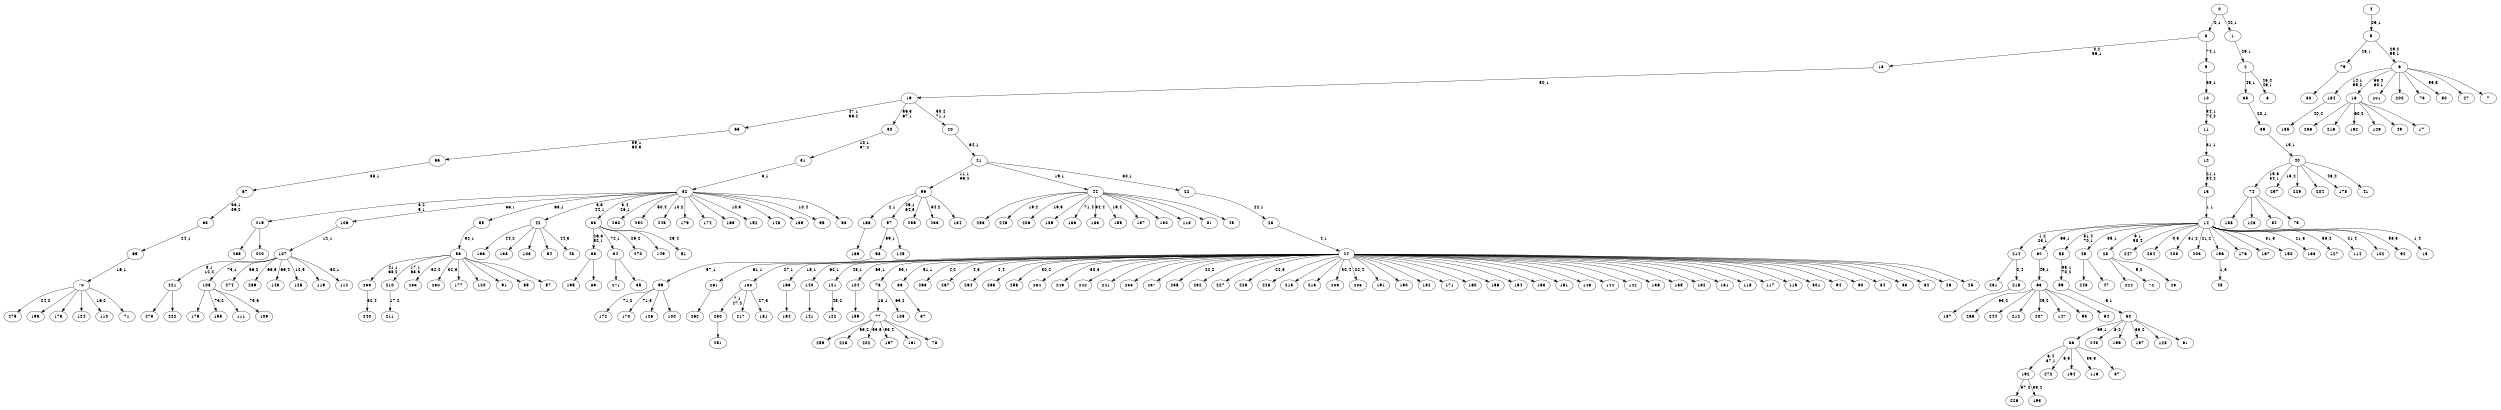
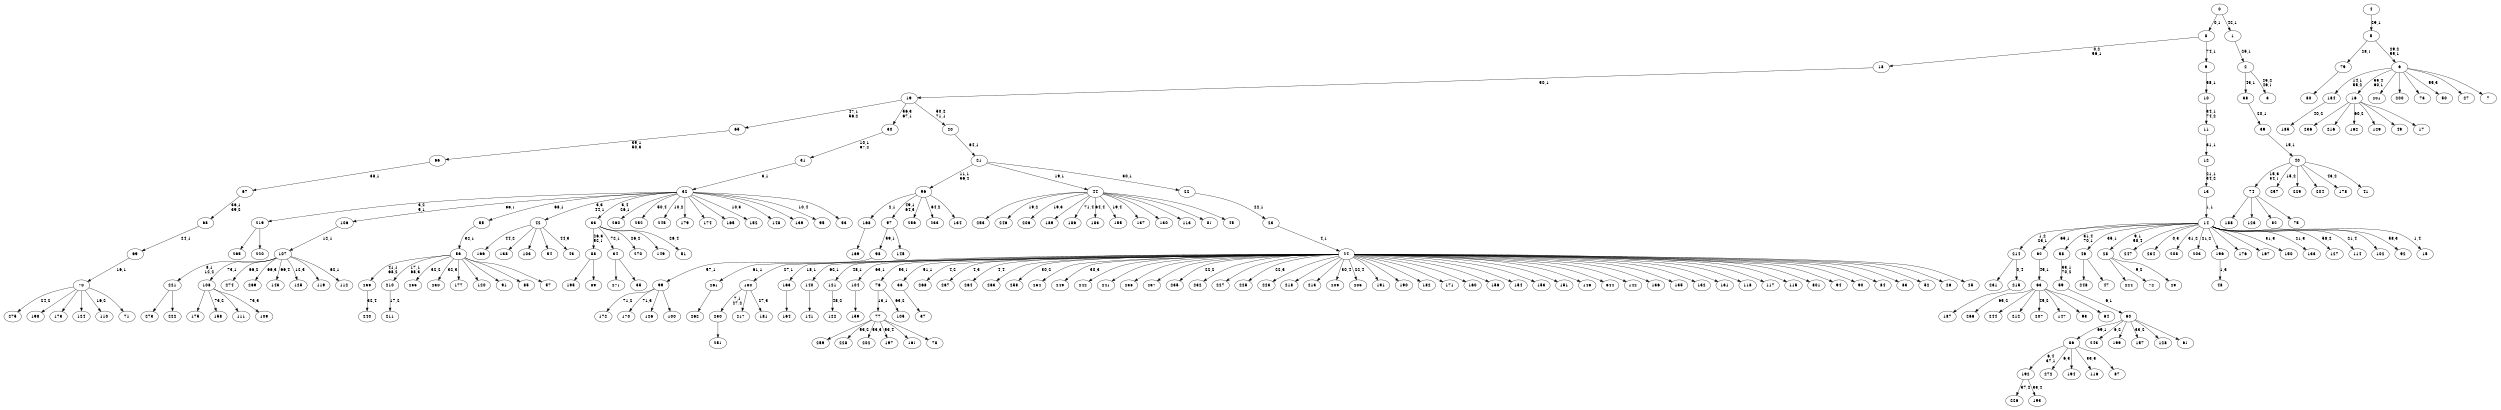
node "144": label "144" -> "644"
